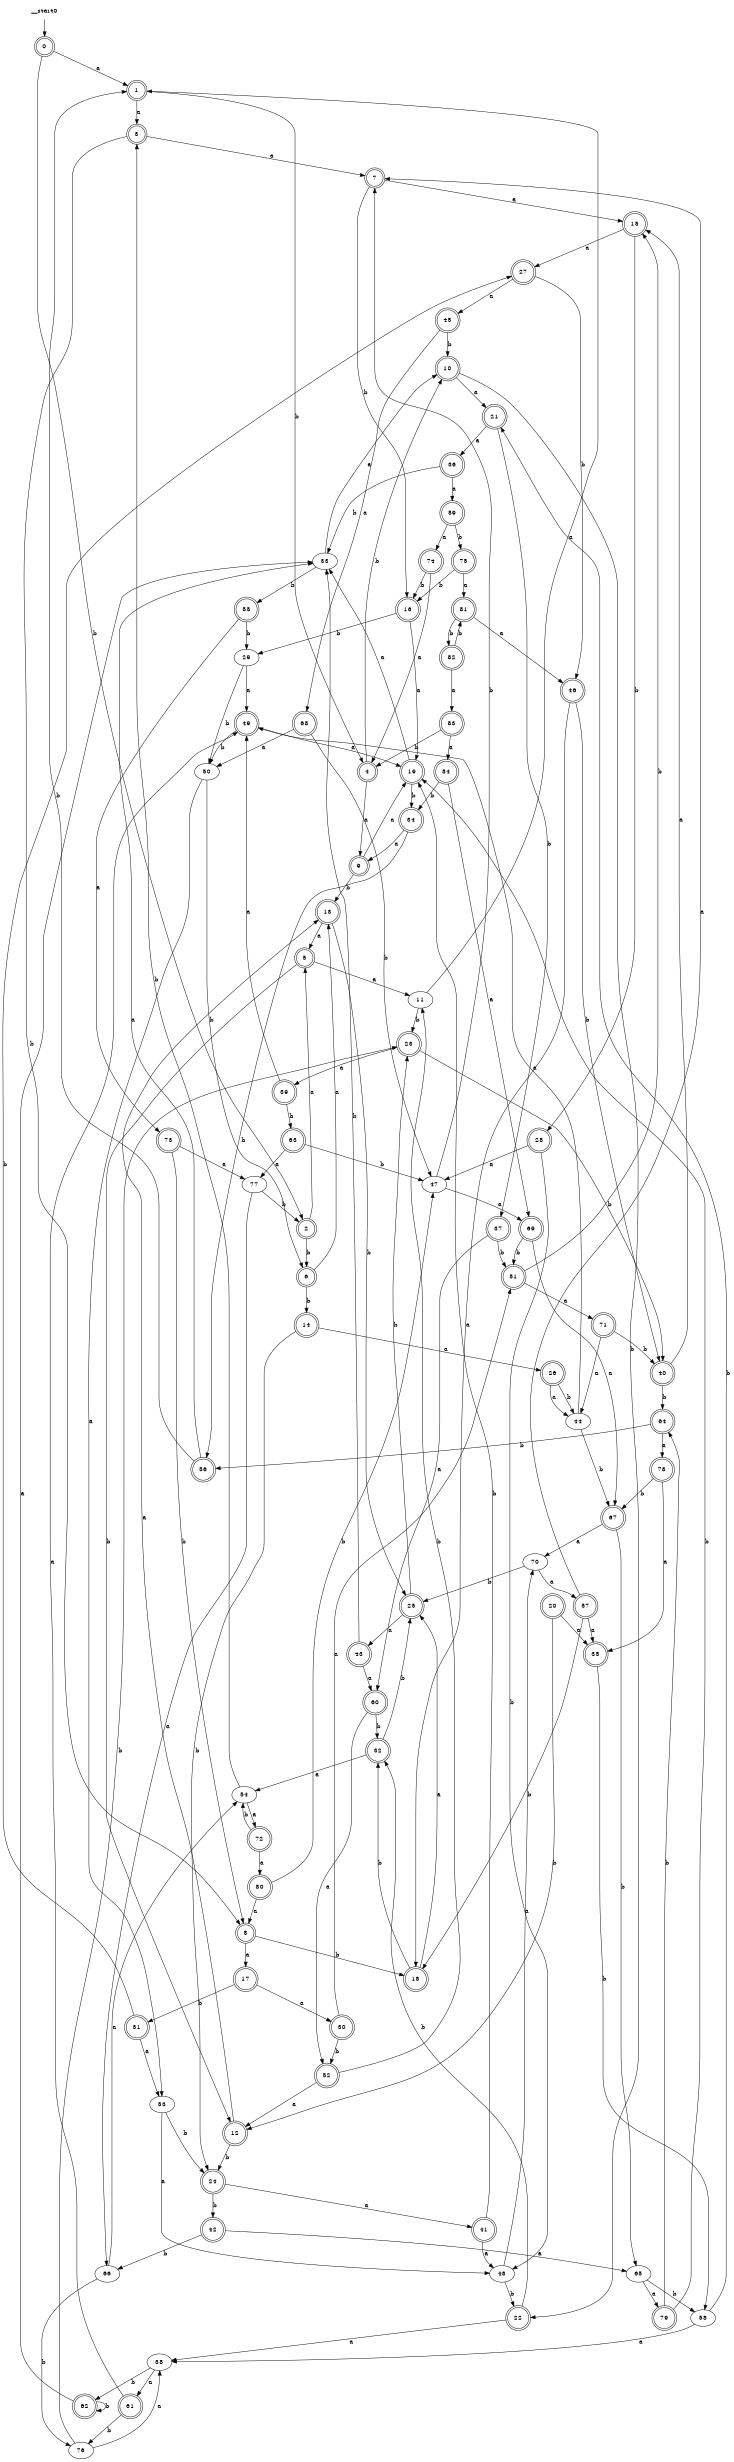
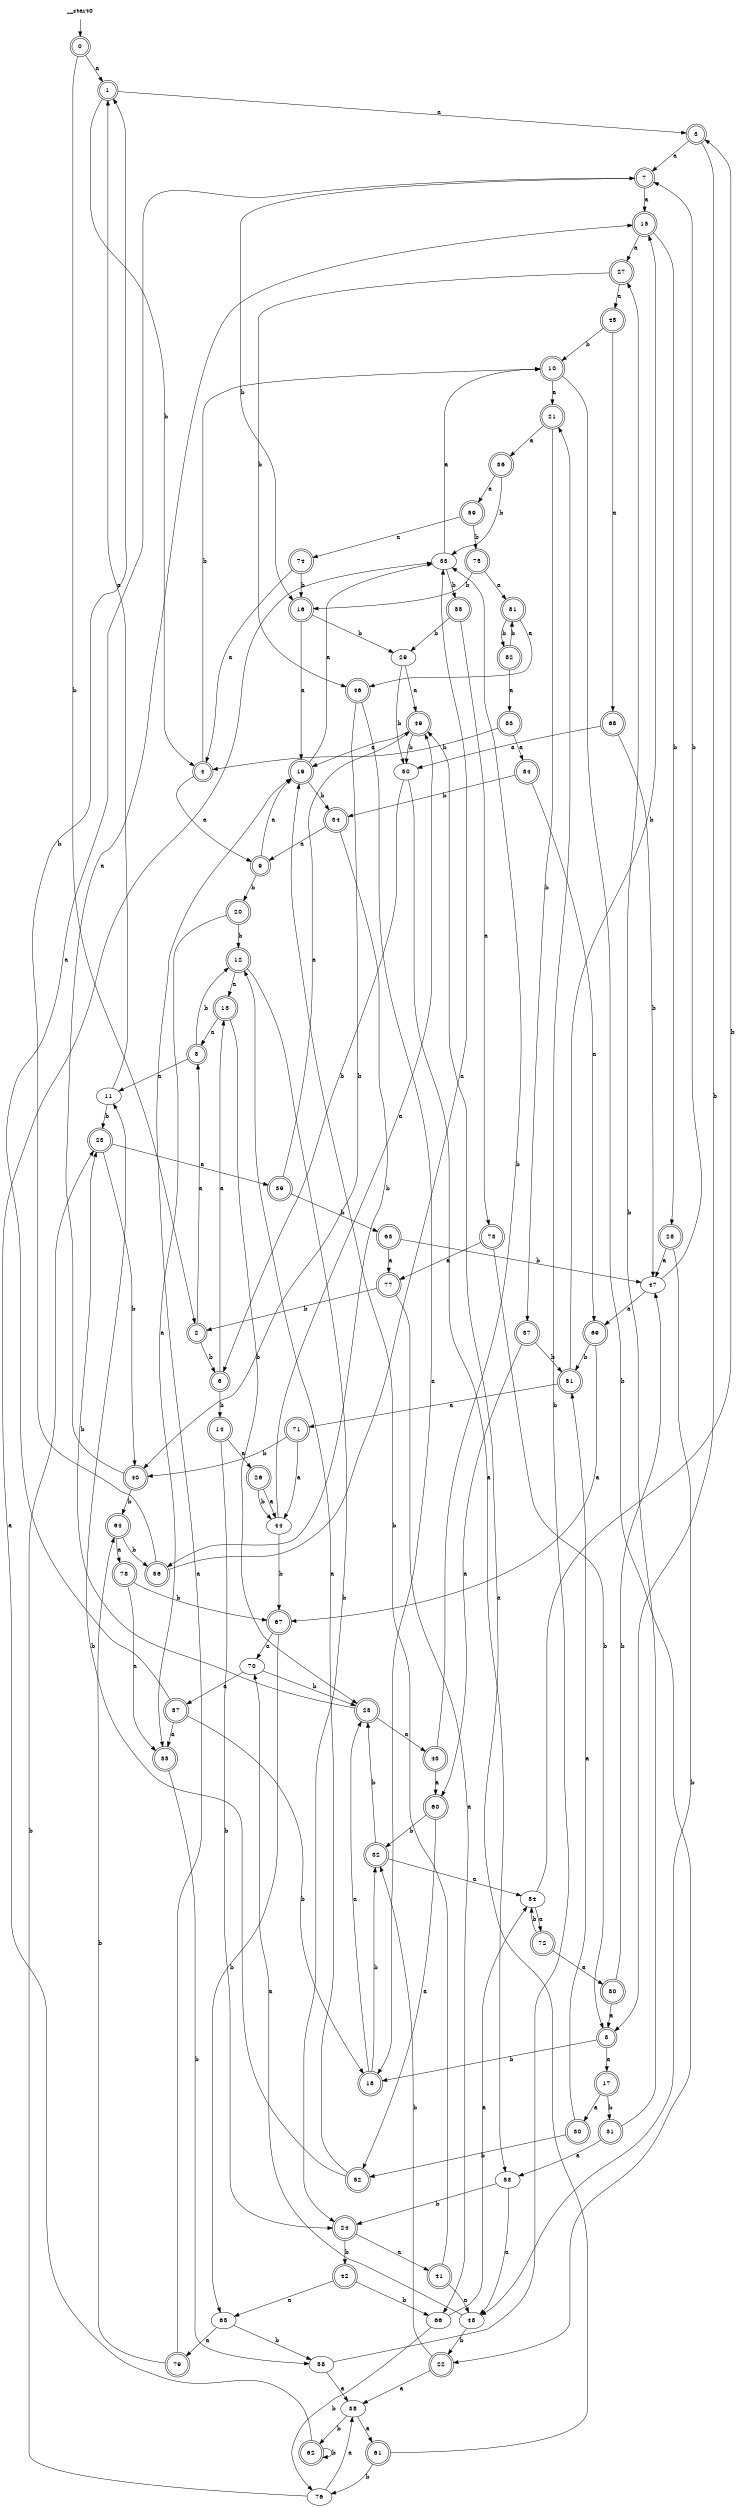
edge "9" -> "13": now "9" -> "20"
node "77": shape ellipse -> doublecircle
edge "79" -> "19": label "b" -> "a"
